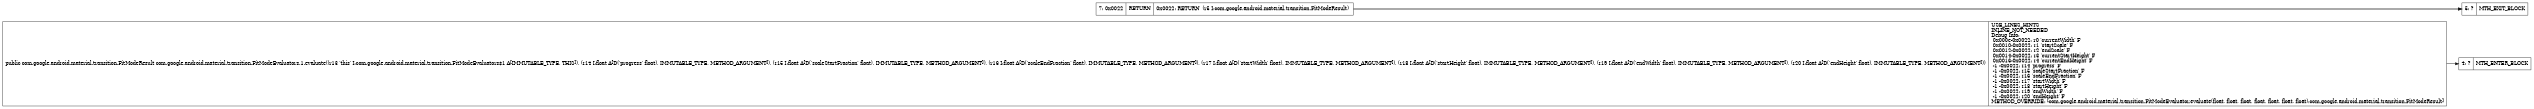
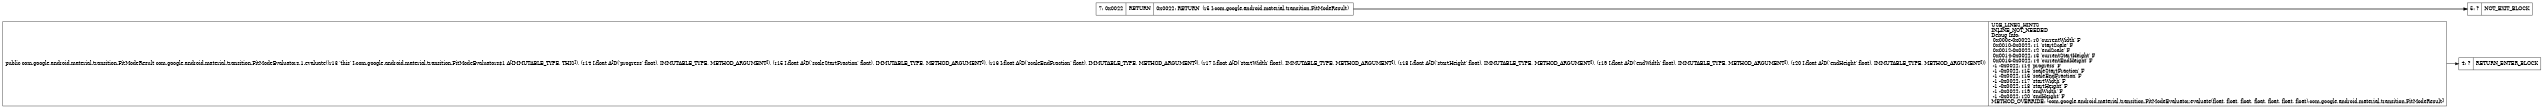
node "5: ?": text "MTH_EXIT_BLOCK" -> "NOT_EXIT_BLOCK"
node "4: ?": text "MTH_ENTER_BLOCK" -> "RETURN_ENTER_BLOCK"
